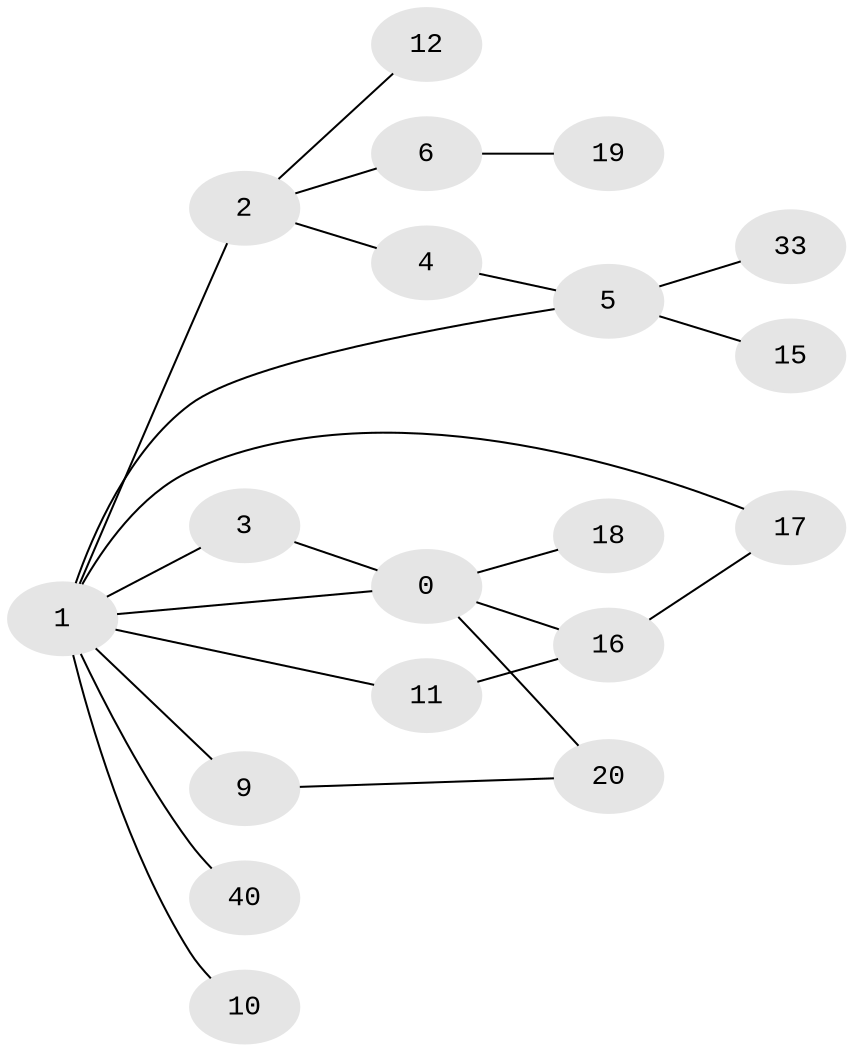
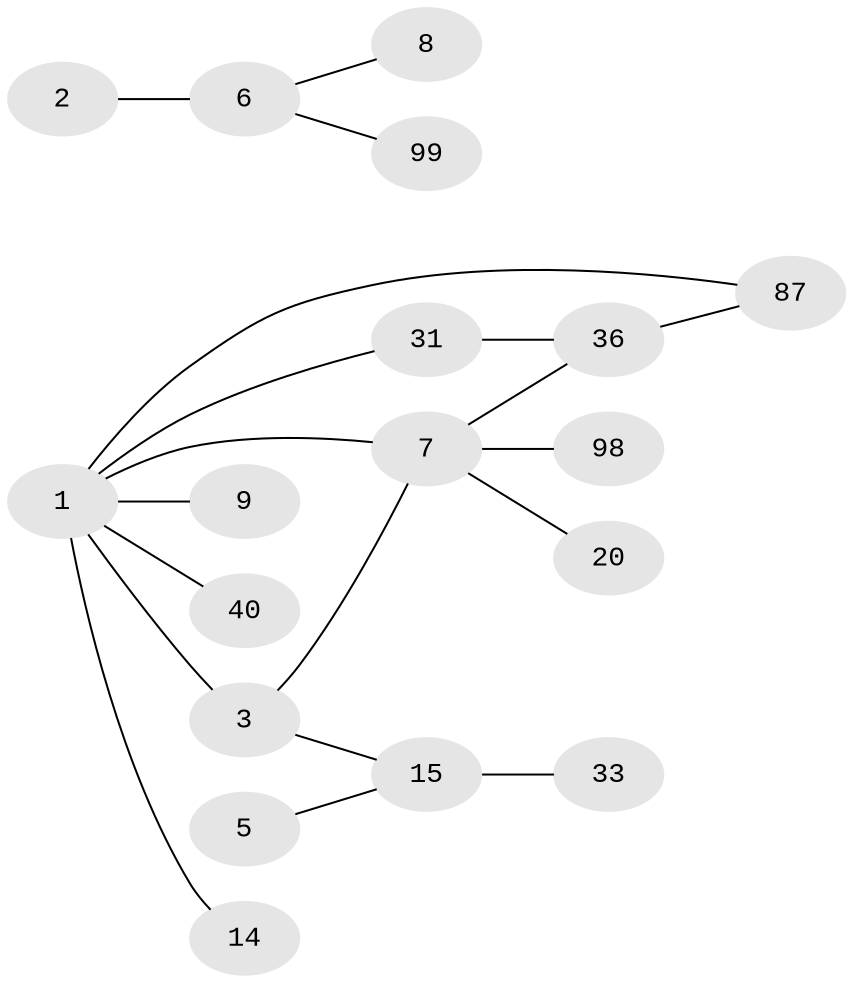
node "12": removed
node "8": added
node "19": label "19" -> "99"
node "4": removed
edge "33" -- "5": now "33" -- "15"
edge "5" -- "1": removed
edge "2" -- "1": removed
node "17": label "17" -> "87"
node "18": label "18" -> "98"
node "0": label "0" -> "7"
node "16": label "16" -> "36"
node "11": label "11" -> "31"
edge "3" -- "15": added
edge "20" -- "9": removed
node "10": label "10" -> "14"
